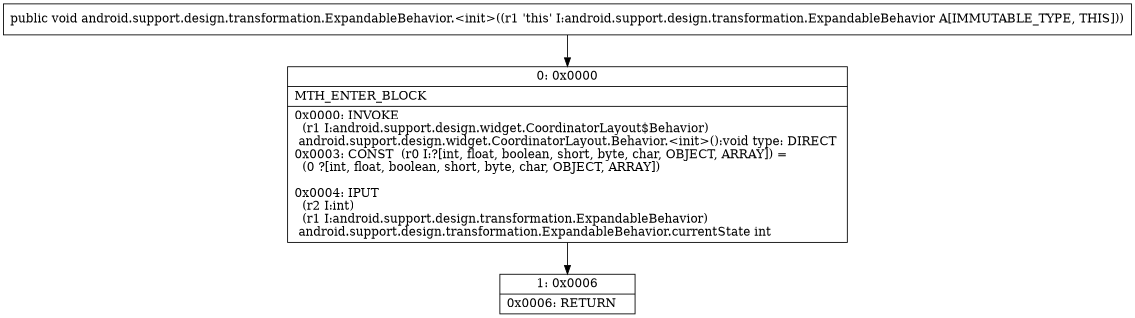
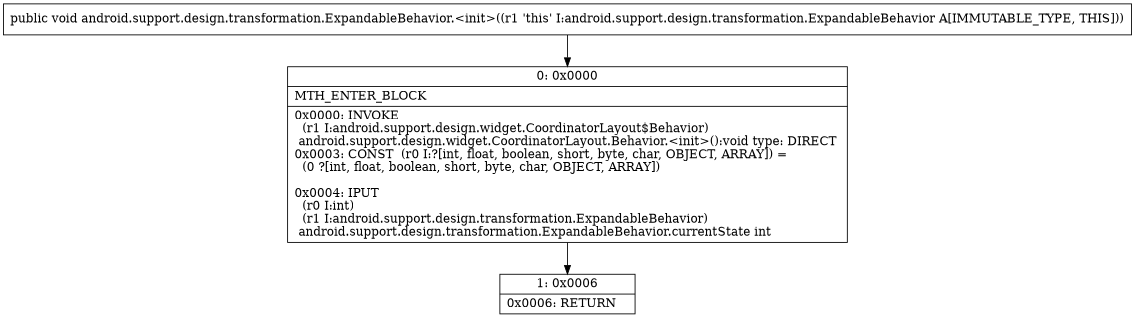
node "0: 0x0000": text "(r2 I:int)" -> "(r0 I:int)"
